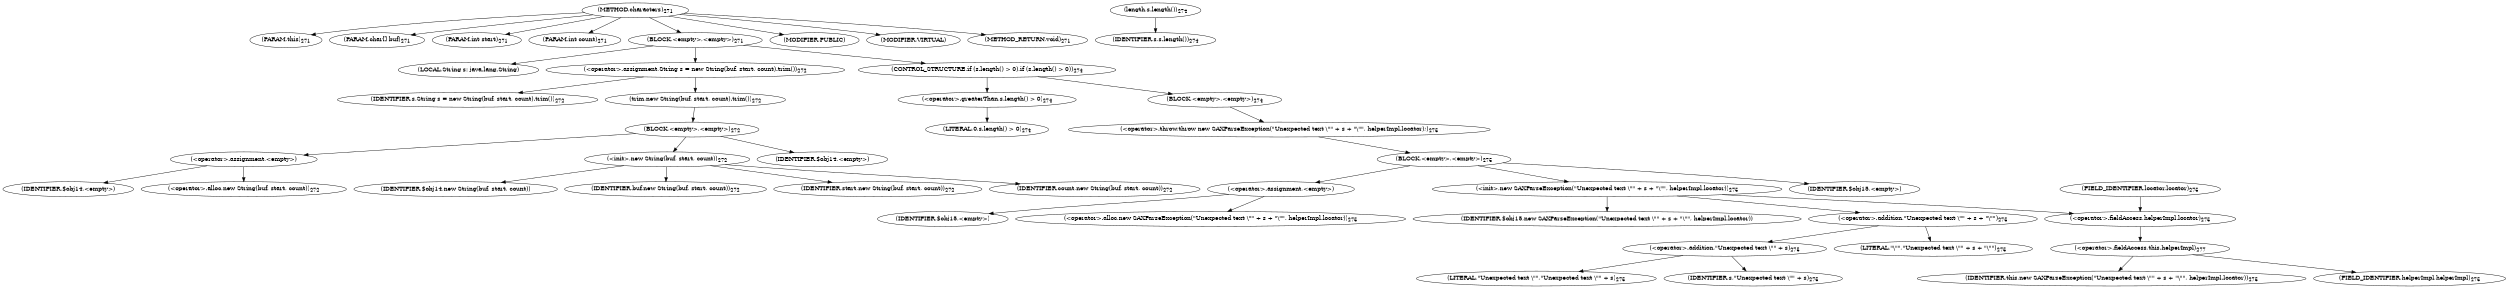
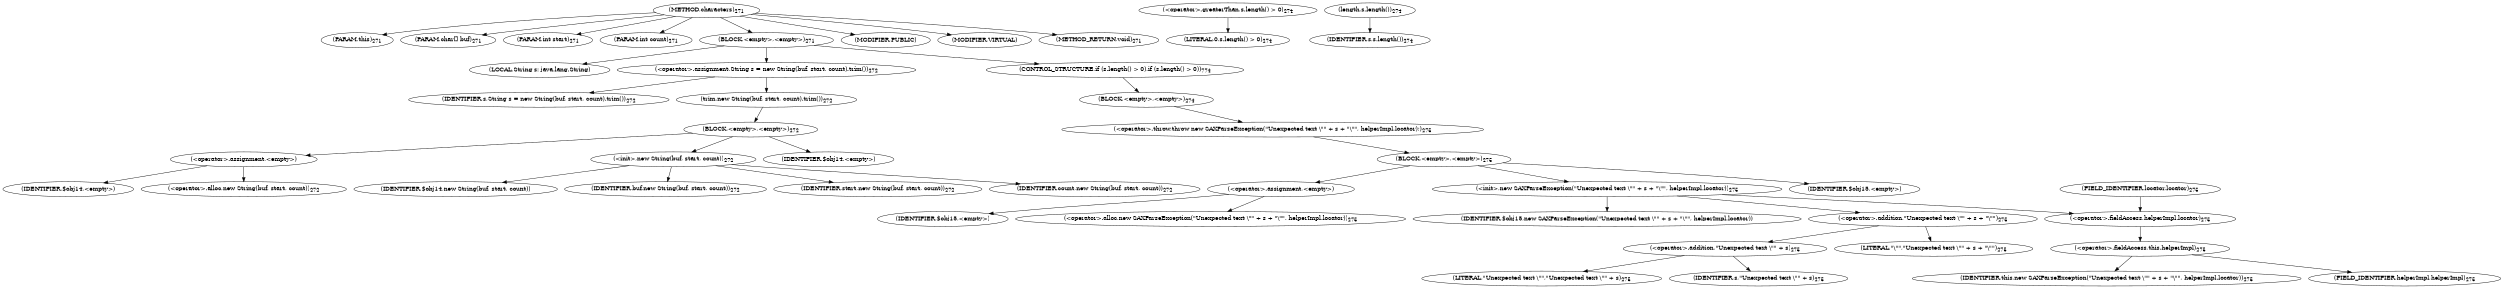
node "(CONTROL_STRUCTURE,if (s.length() > 0),if (s.length() > 0))": text "274" -> "774"
edge "(CONTROL_STRUCTURE,if (s.length() > 0),if (s.length() > 0))" -> "(<operator>.greaterThan,s.length() > 0)": removed
node "(<operator>.fieldAccess,this.helperImpl)": text "277" -> "275"
